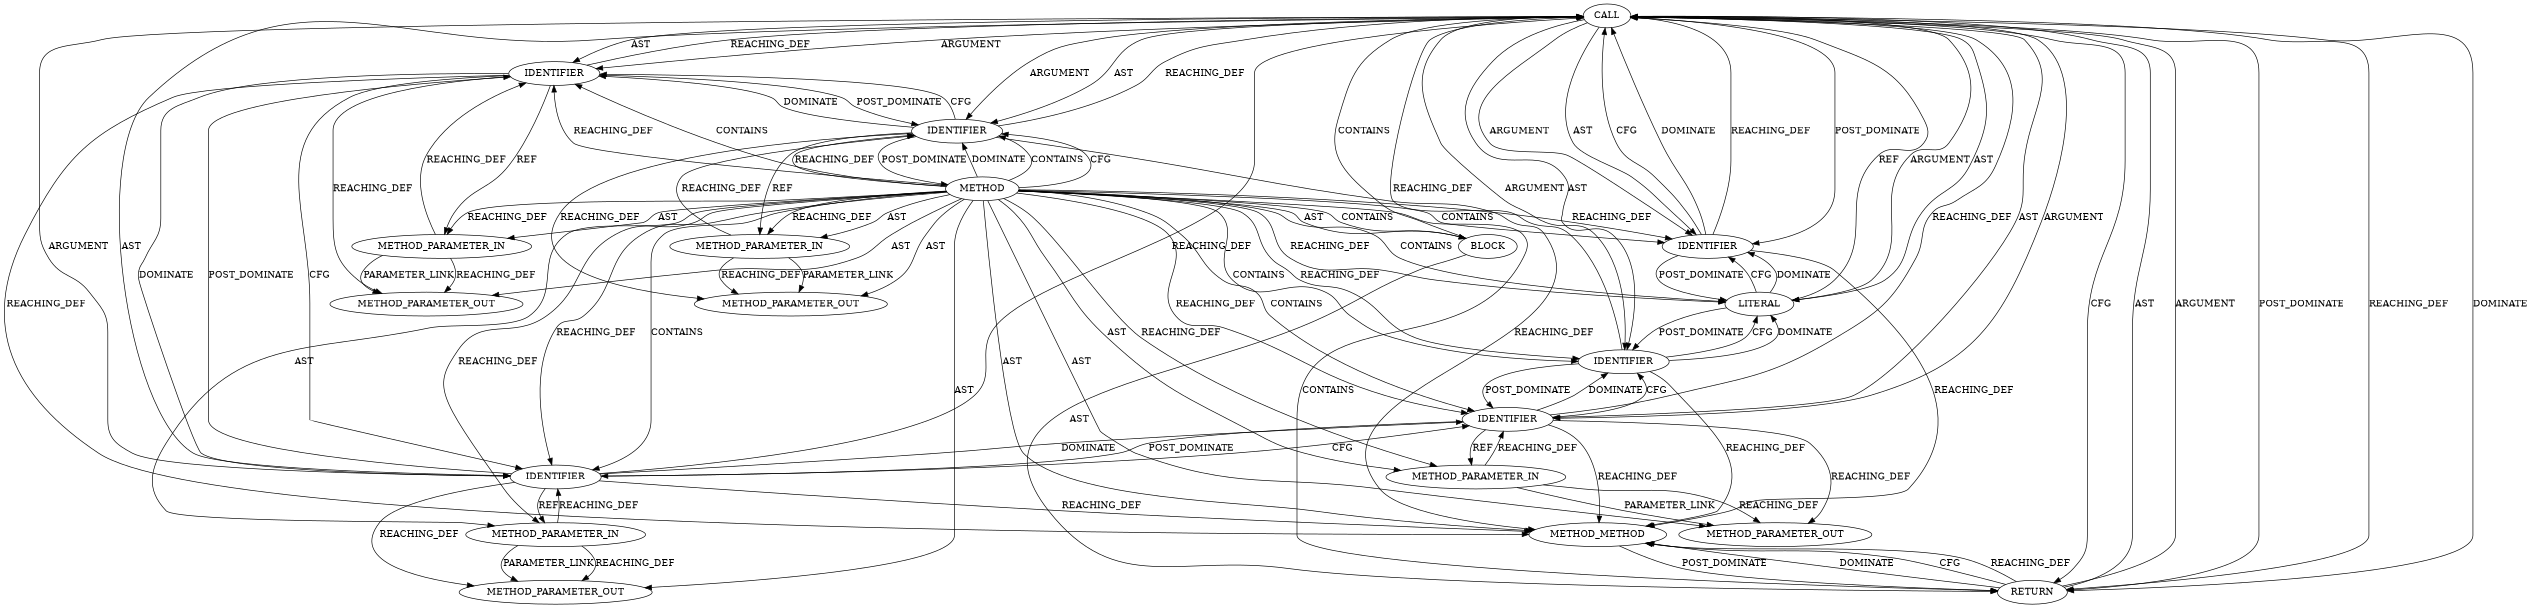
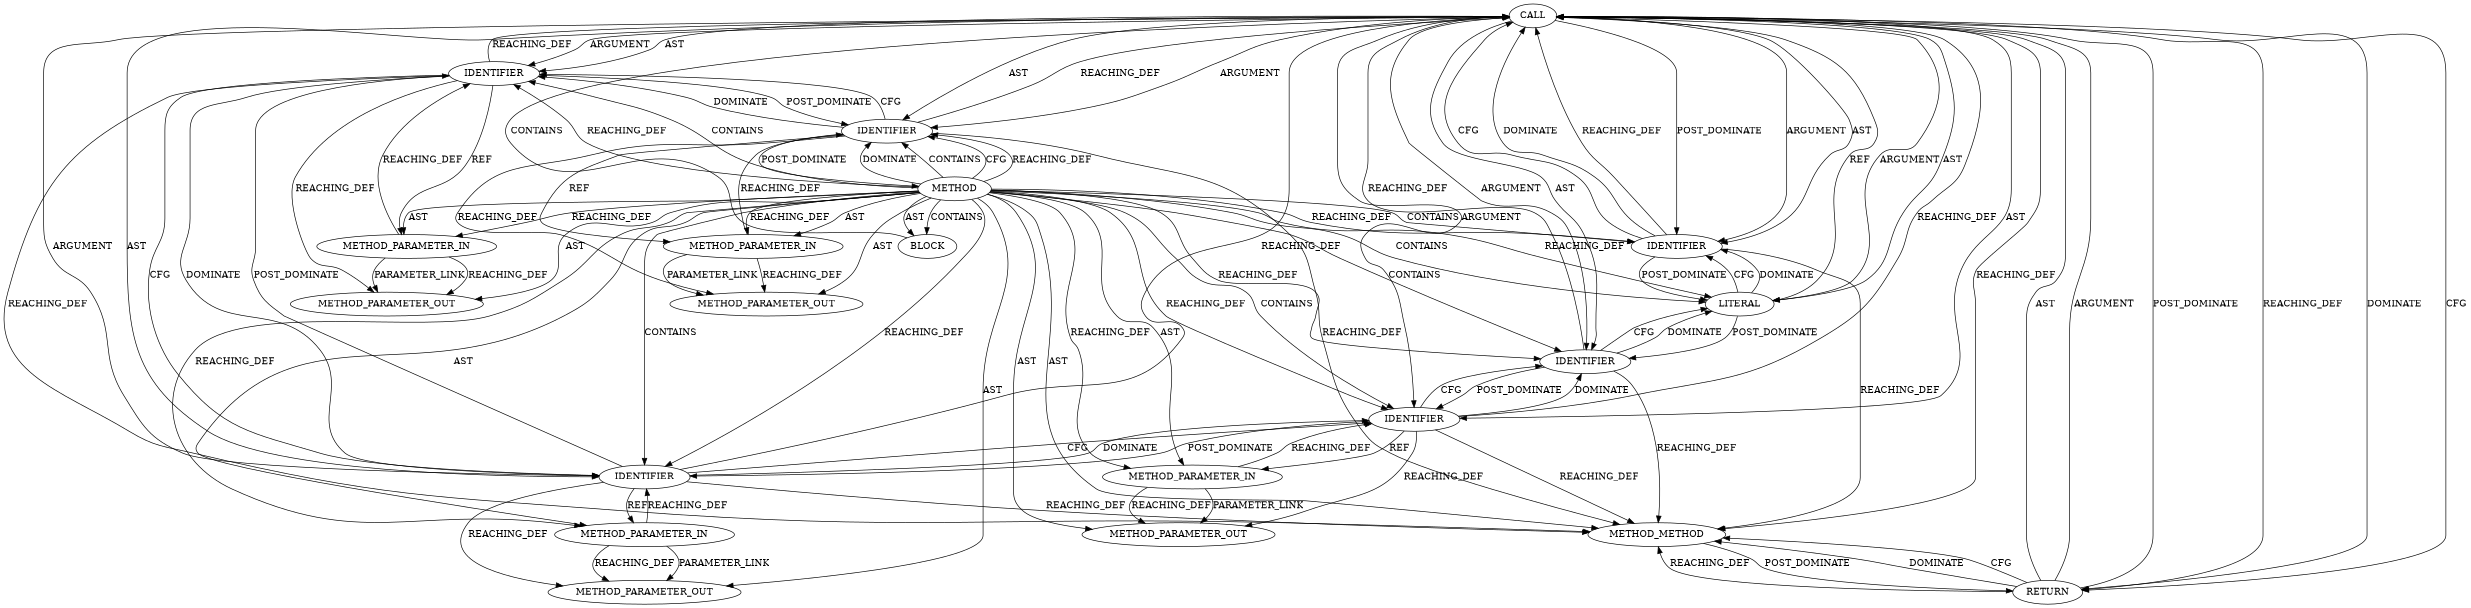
edge "CALL" -> "METHOD_METHOD": added, label "REACHING_DEF"
edge "METHOD" -> "RETURN": removed, label "CONTAINS"
edge "BLOCK" -> "RETURN": removed, label "AST"
